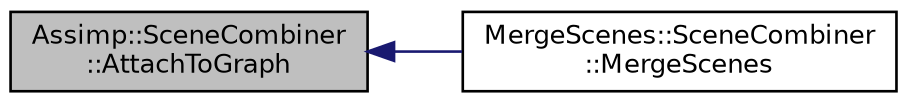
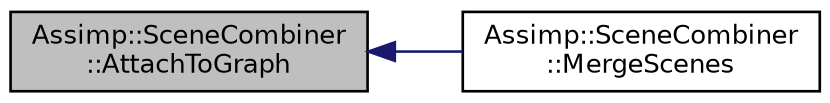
node "MergeScenes::SceneCombiner ::MergeScenes": label "MergeScenes::SceneCombiner ::MergeScenes" -> "Assimp::SceneCombiner ::MergeScenes"
